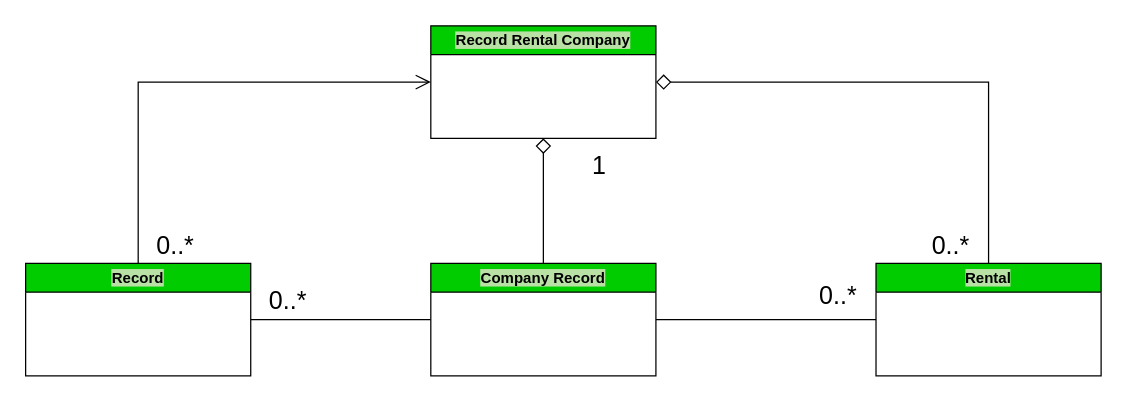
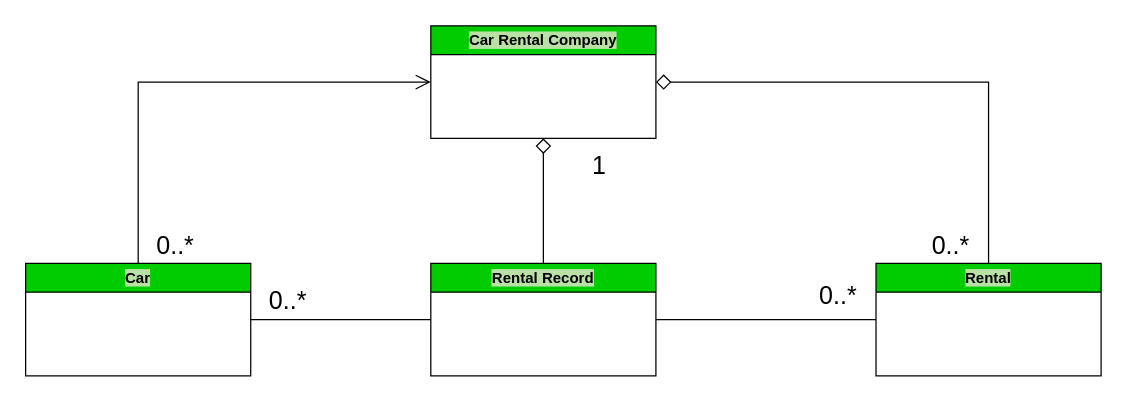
node "Record Rental Company": label "Record Rental Company" -> "Car Rental Company"
node "Record": label "Record" -> "Car"
node "Company Record": label "Company Record" -> "Rental Record"
